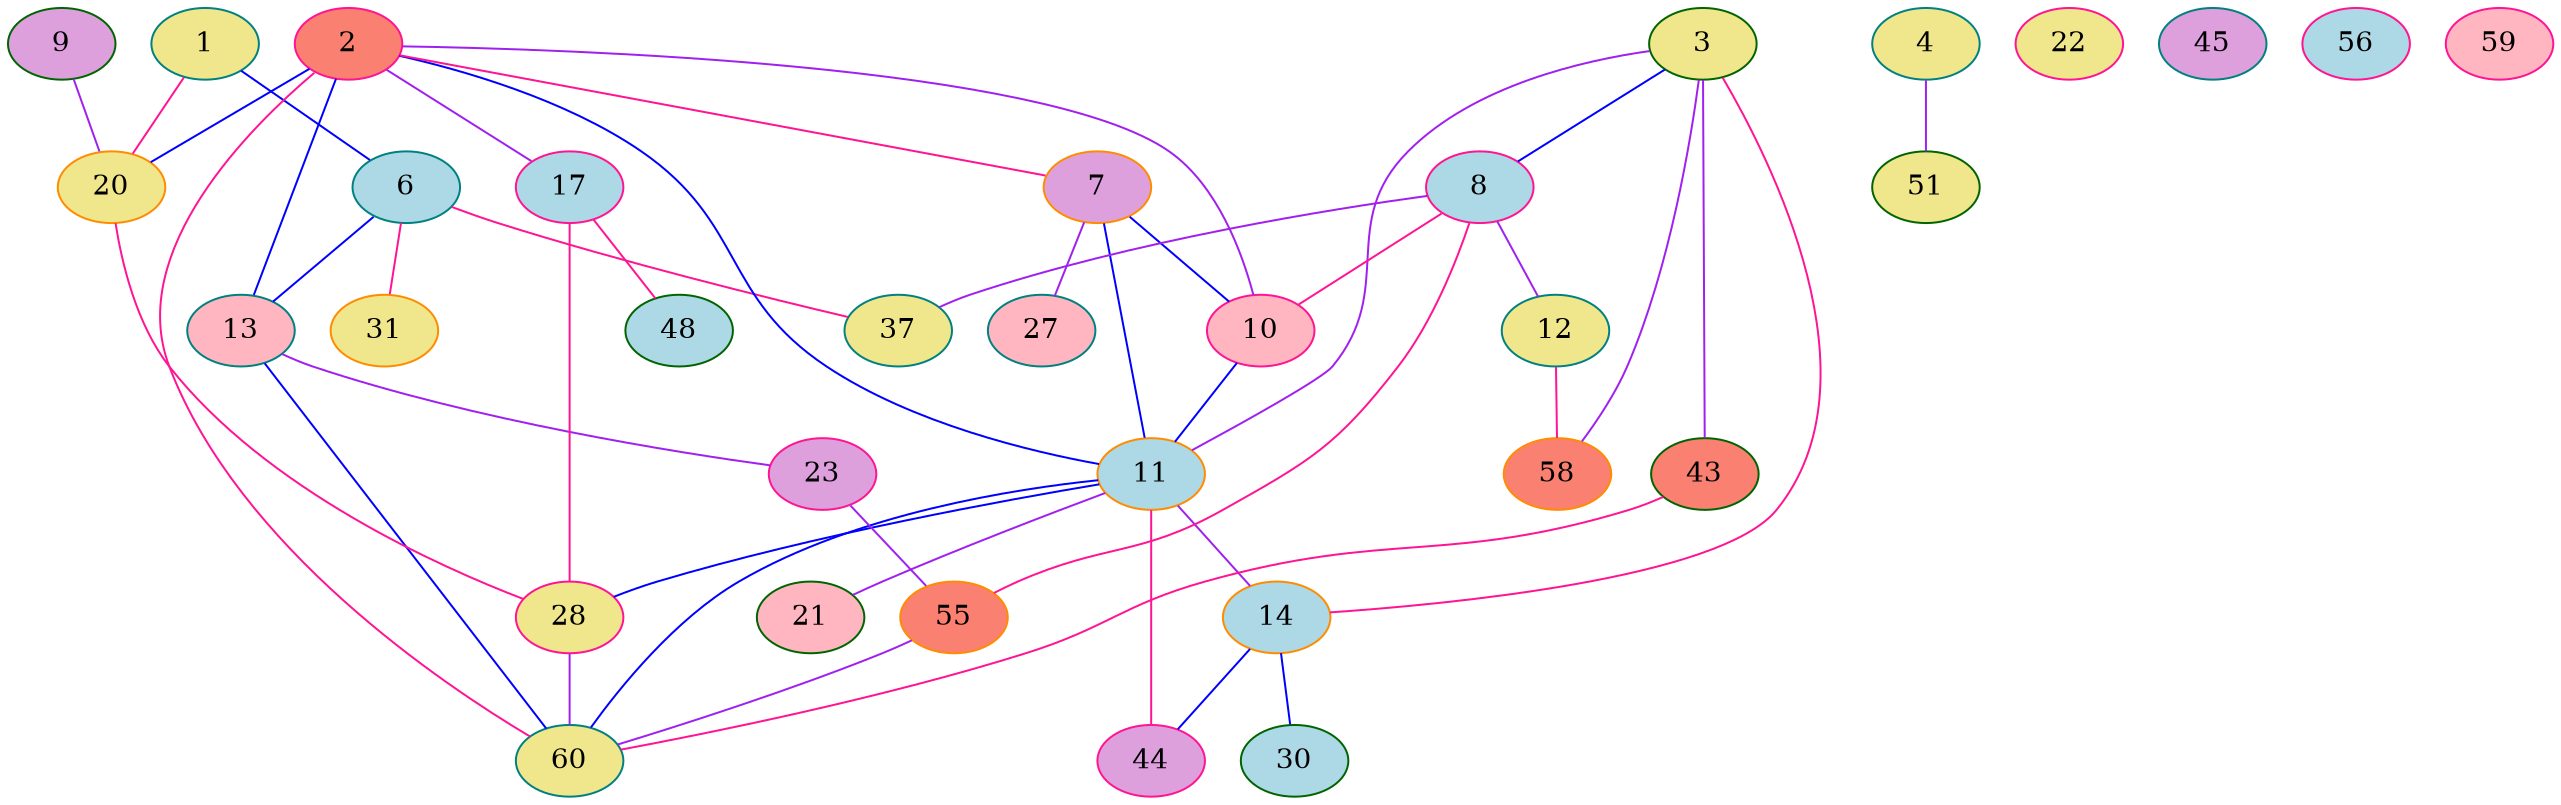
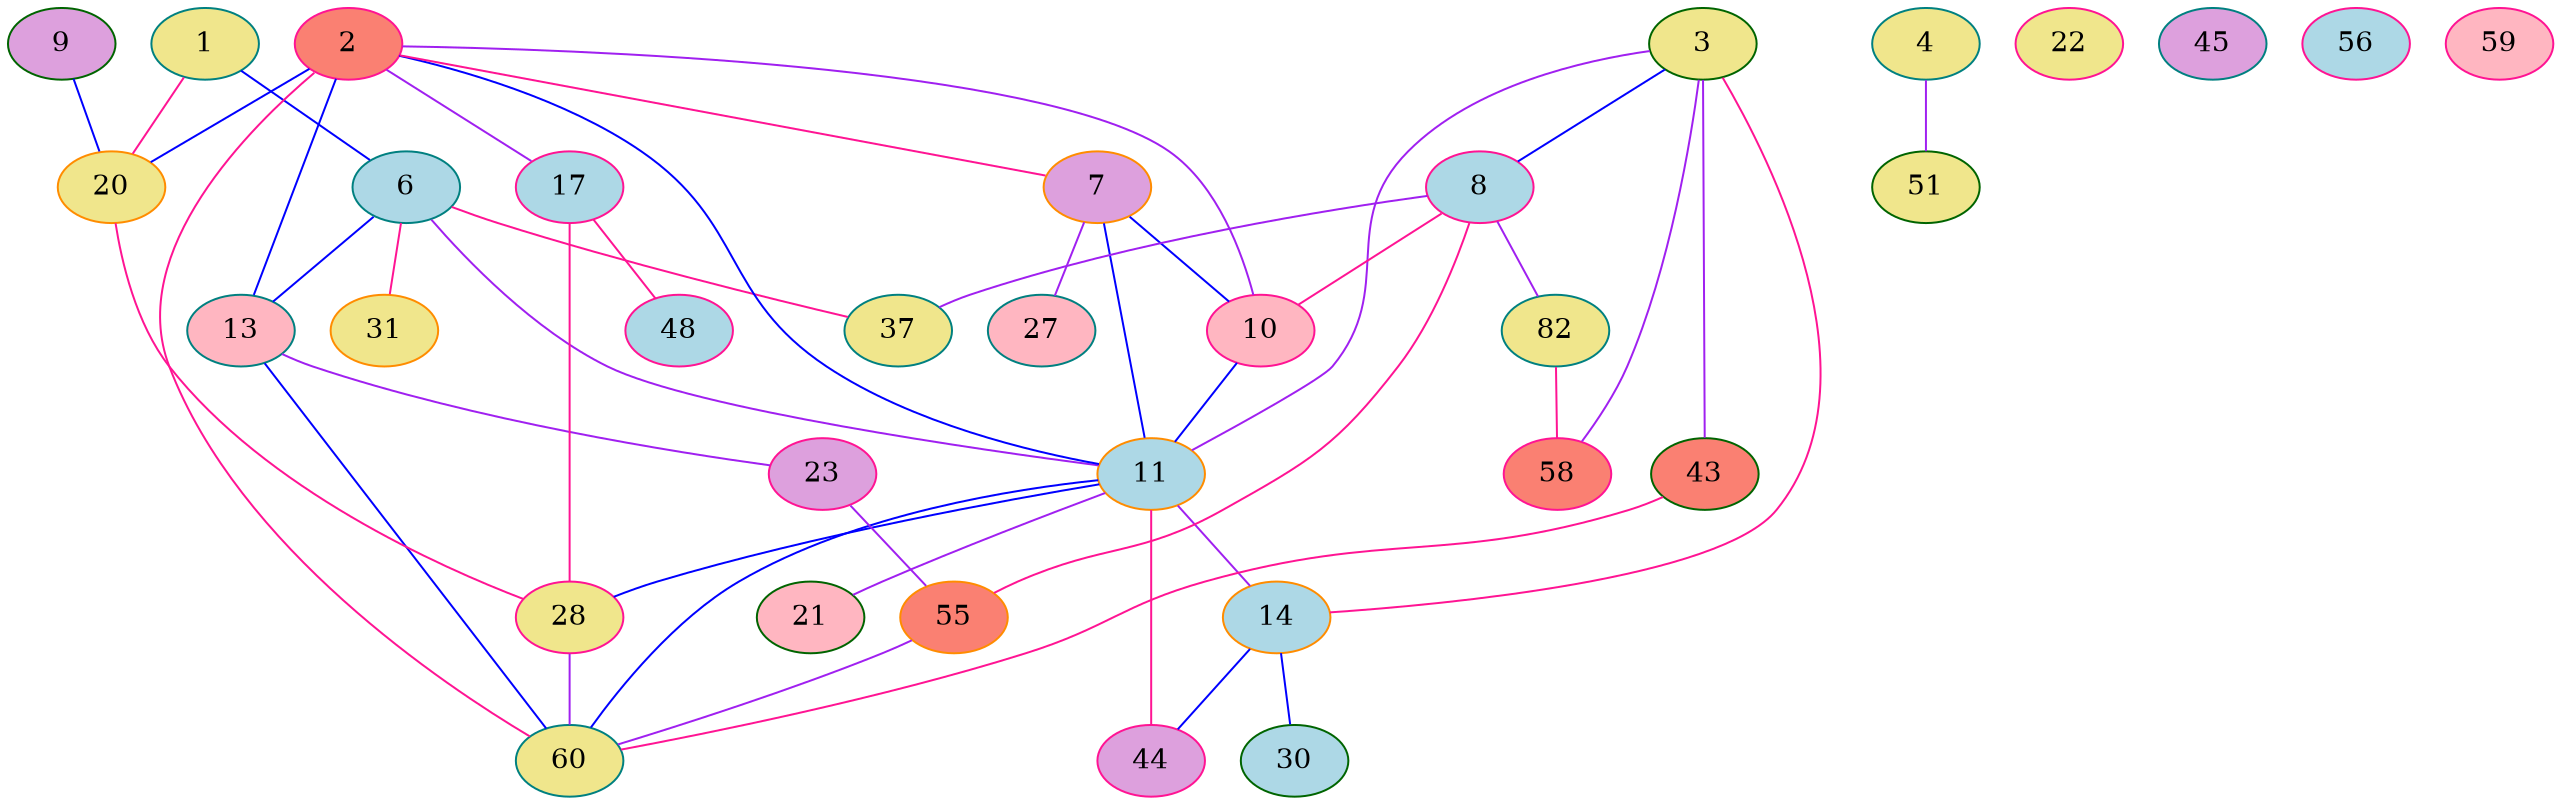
edge "9" -- "20": color purple -> blue
node "48": color darkgreen -> deeppink
node "12": label "12" -> "82"
edge "6" -- "11": added
node "58": color darkorange -> deeppink
